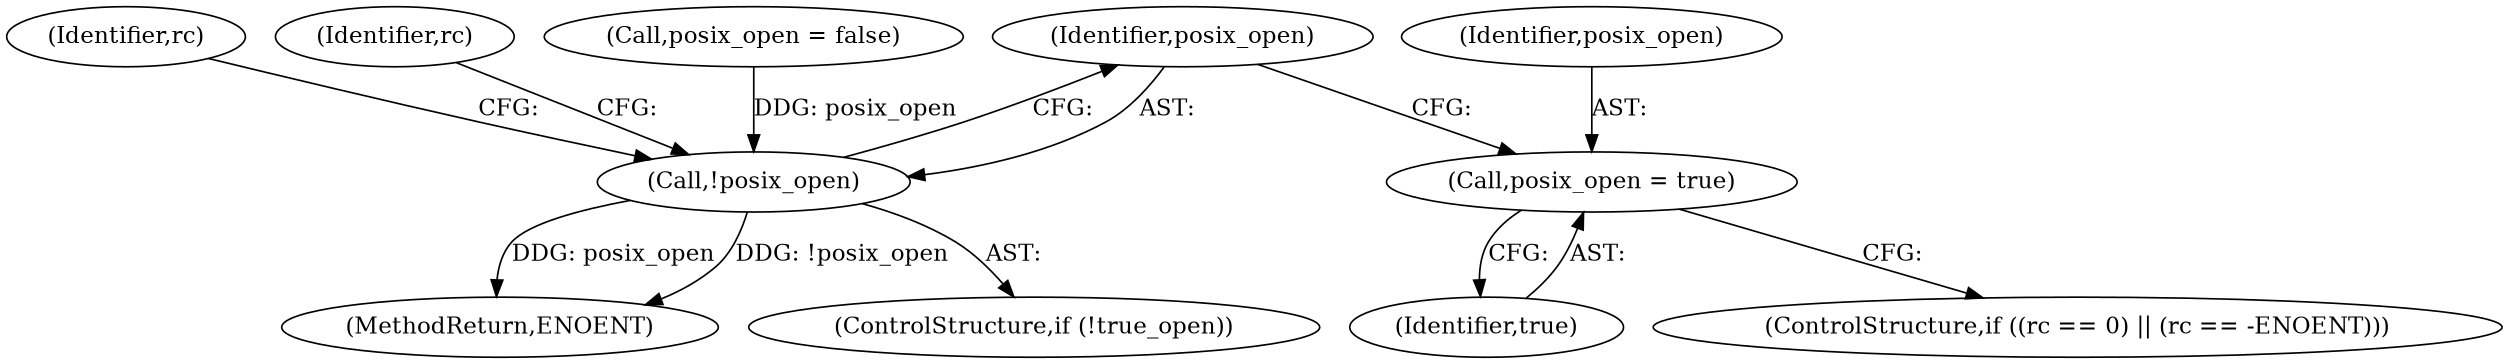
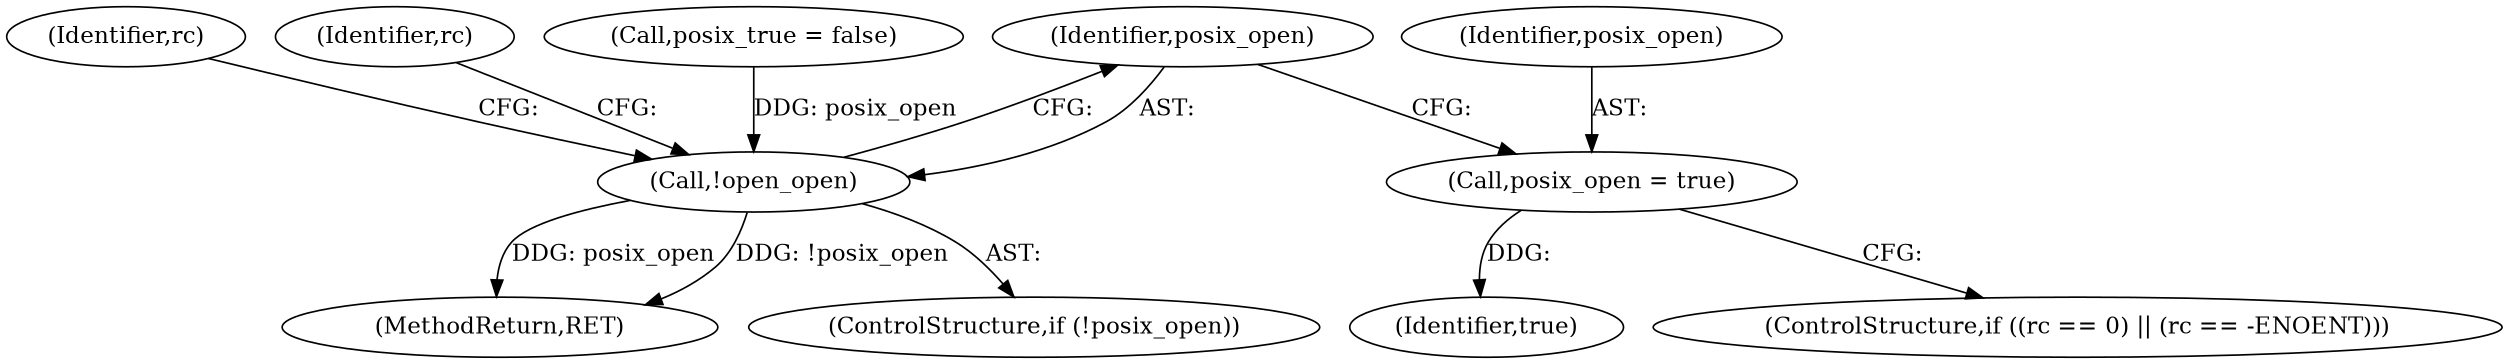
node "(Call,posix_open = false)": label "(Call,posix_open = false)" -> "(Call,posix_true = false)"
node "(Call,!posix_open)": label "(Call,!posix_open)" -> "(Call,!open_open)"
edge "(Call,posix_open = true)" -> "(Identifier,true)": label "CFG: " -> "DDG: "
edge "(Identifier,true)" -> "(Call,posix_open = true)": removed, label "AST:"
node "(MethodReturn,ENOENT)": label "(MethodReturn,ENOENT)" -> "(MethodReturn,RET)"
node "(ControlStructure,if (!true_open))": label "(ControlStructure,if (!true_open))" -> "(ControlStructure,if (!posix_open))"
